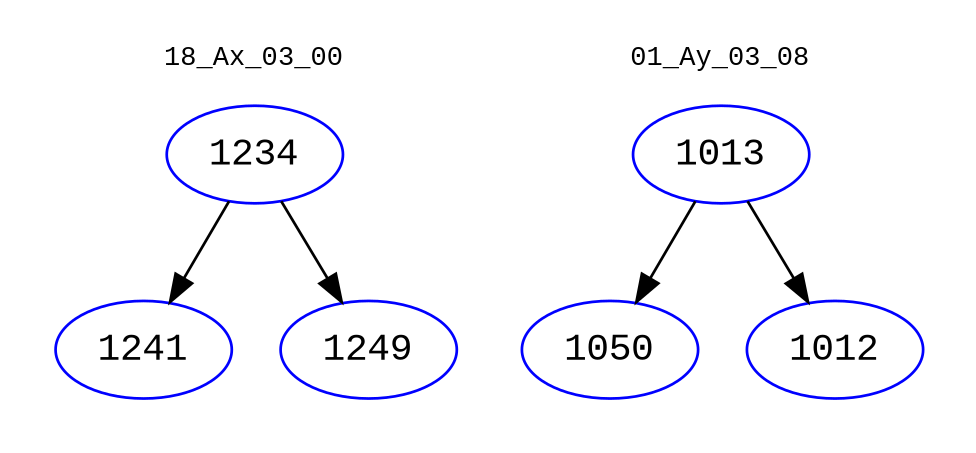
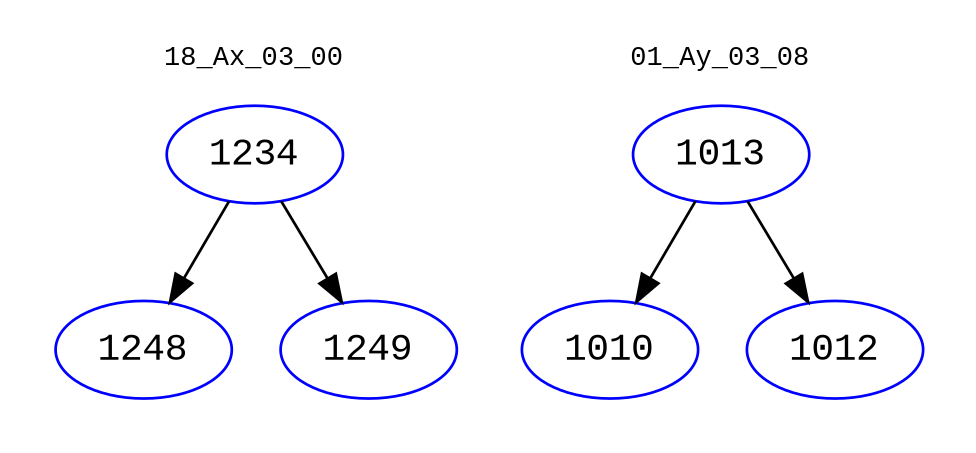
node "1241": label "1241" -> "1248"
node "1050": label "1050" -> "1010"
